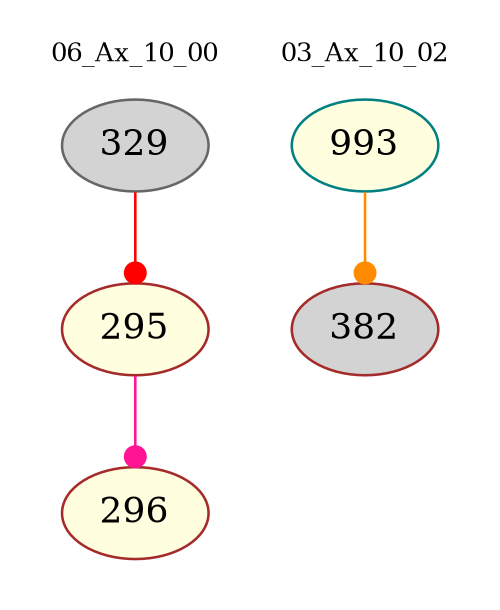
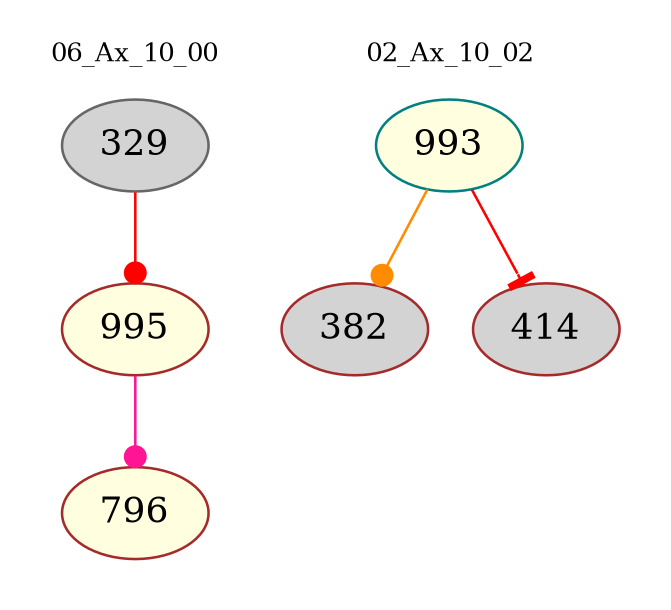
cluster "03_Ax_10_02": label "03_Ax_10_02" -> "02_Ax_10_02"
node "295": label "295" -> "995"
node "414": added
node "296": label "296" -> "796"
